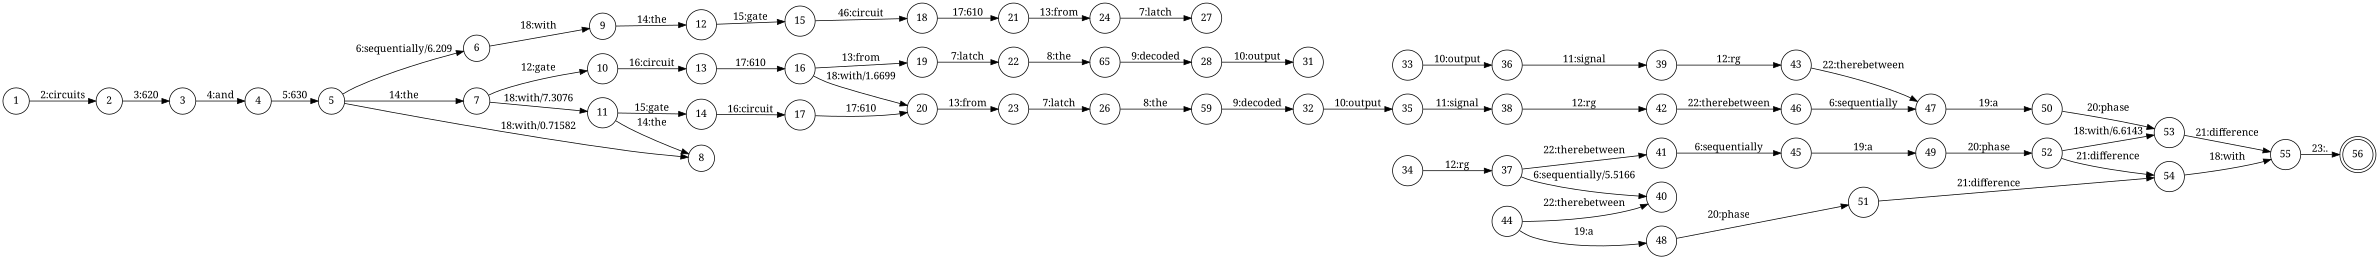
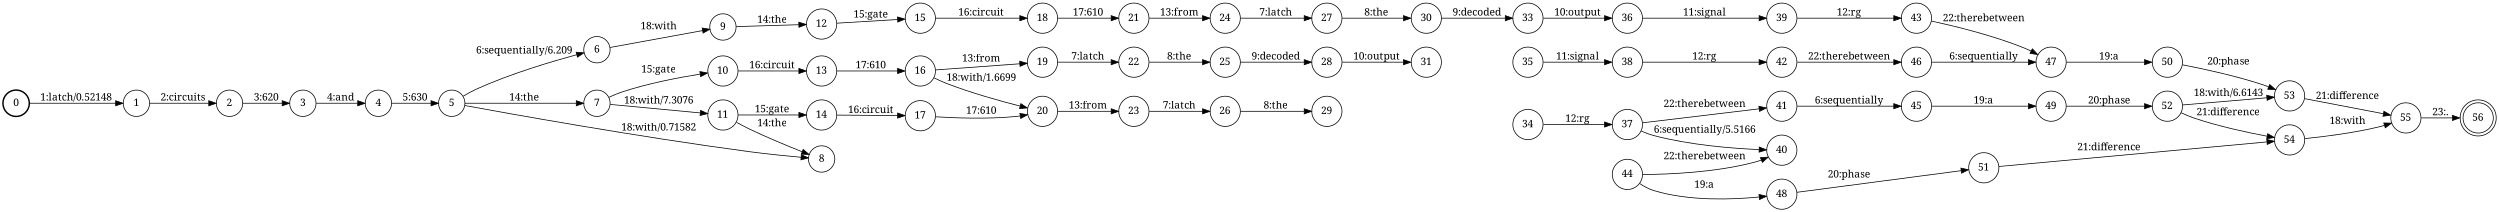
edge "15" -> "18": label "46:circuit" -> "16:circuit"
node "30": added
node "65": label "65" -> "25"
edge "7" -> "10": label "12:gate" -> "15:gate"
node "0": added
node "59": label "59" -> "29"
node "32": removed
